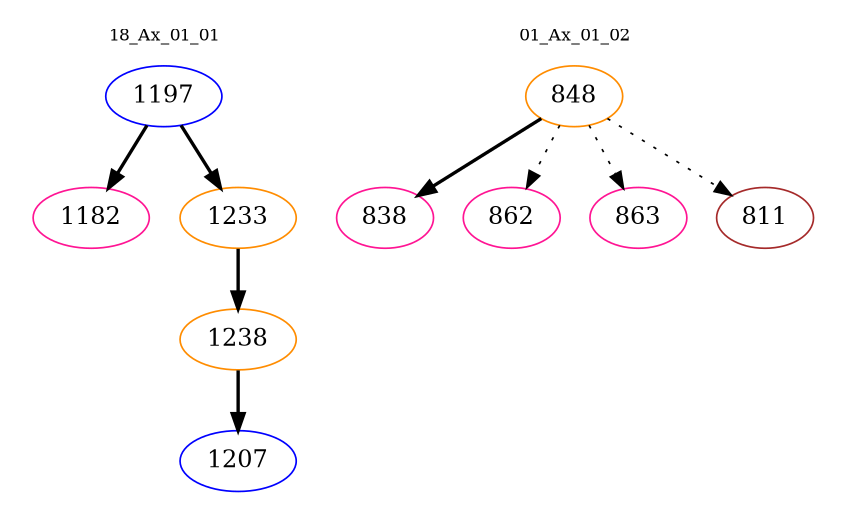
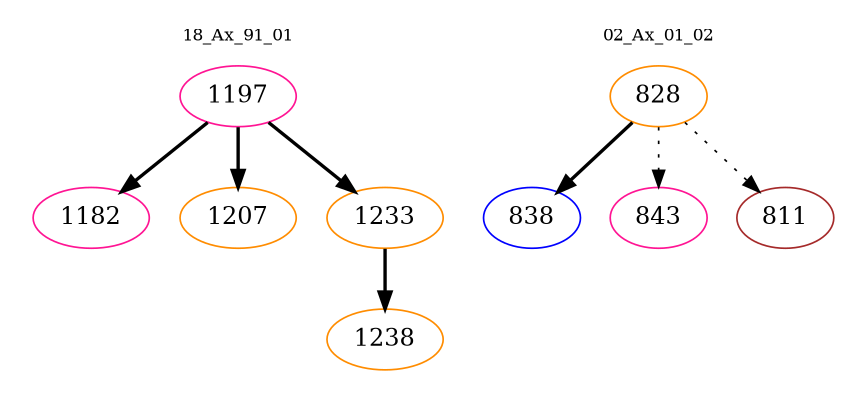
cluster "18_Ax_01_01": label "18_Ax_01_01" -> "18_Ax_91_01"
cluster "01_Ax_01_02": label "01_Ax_01_02" -> "02_Ax_01_02"
node "1197": color blue -> deeppink
node "848": label "848" -> "828"
node "838": color deeppink -> blue
node "862": removed
node "863": label "863" -> "843"
edge "1238" -> "1207": now "1197" -> "1207"
node "1207": color blue -> darkorange
